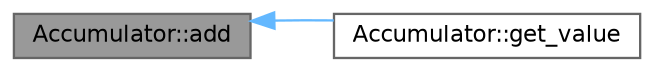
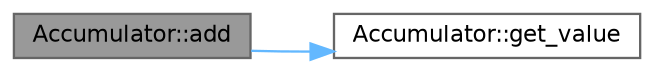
edge "Accumulator::get_value" -> "Accumulator::add": reversed
